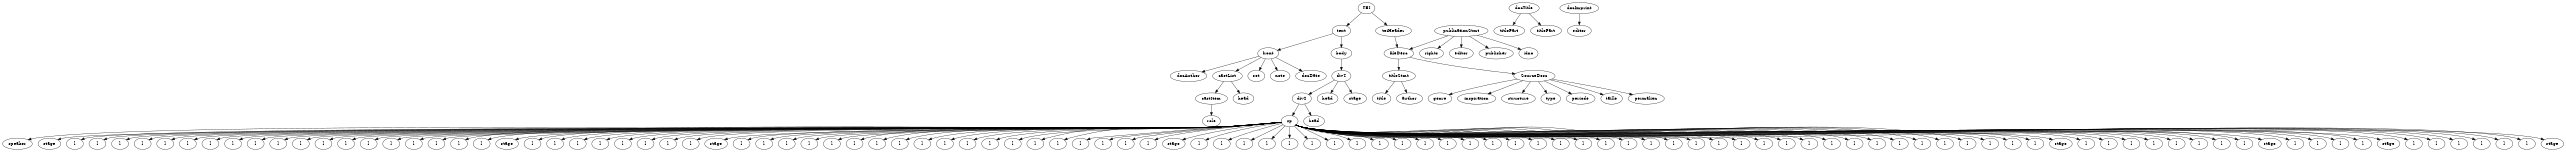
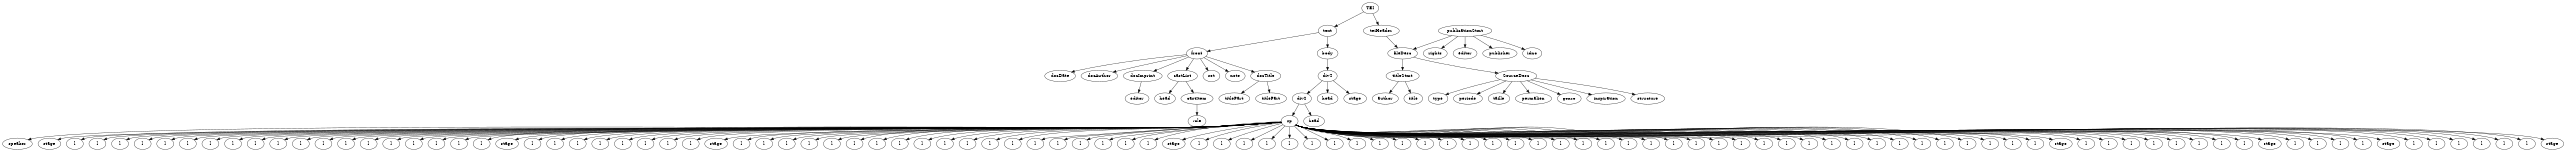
edge "front" -> "docImprint": added
edge "front" -> "docTitle": added
